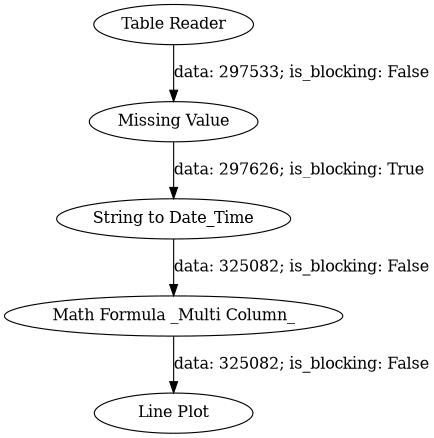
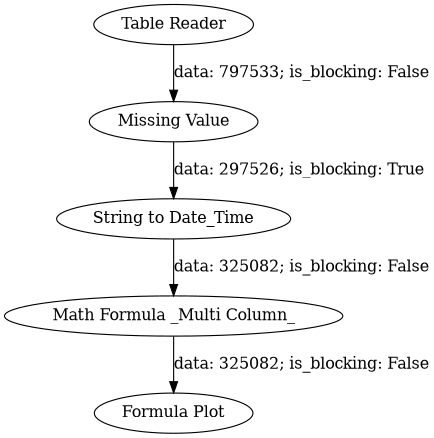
edge "Table Reader" -> "Missing Value": label "data: 297533; is_blocking: False" -> "data: 797533; is_blocking: False"
edge "Missing Value" -> "String to Date_Time": label "data: 297626; is_blocking: True" -> "data: 297526; is_blocking: True"
node "Line Plot": label "Line Plot" -> "Formula Plot"
